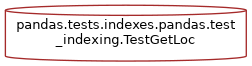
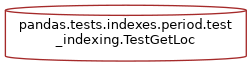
node "pandas.tests.indexes.pandas.test _indexing.TestGetLoc": label "pandas.tests.indexes.pandas.test _indexing.TestGetLoc" -> "pandas.tests.indexes.period.test _indexing.TestGetLoc"
